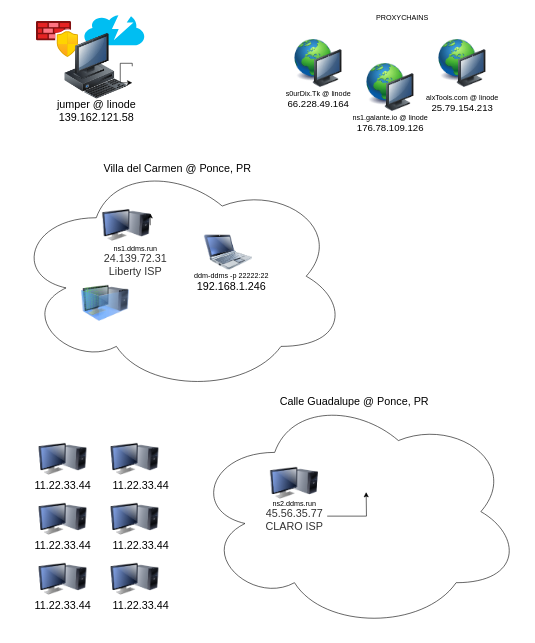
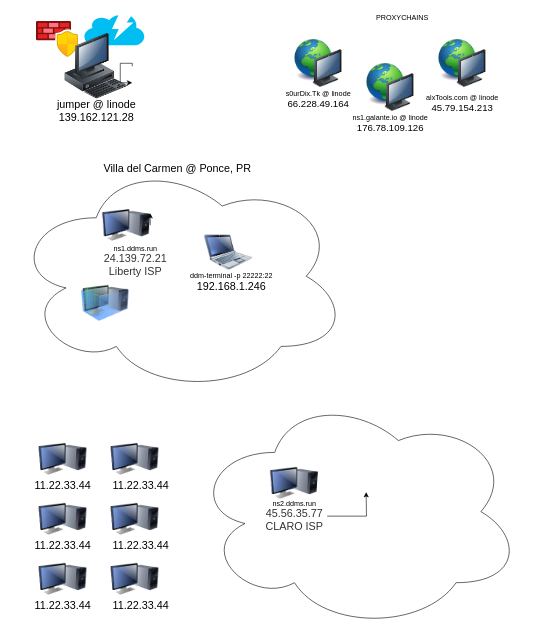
node "alxTools.com @ linode 25.79.154.213": label "alxTools.com @ linode 25.79.154.213" -> "alxTools.com @ linode 45.79.154.213"
node "jumper @ linode 139.162.121.58": label "jumper @ linode 139.162.121.58" -> "jumper @ linode 139.162.121.28"
node "ns1.ddms.run 24.139.72.31 Liberty ISP": label "ns1.ddms.run 24.139.72.31 Liberty ISP" -> "ns1.ddms.run 24.139.72.21 Liberty ISP"
node "ddm-ddms -p 22222:22 192.168.1.246": label "ddm-ddms -p 22222:22 192.168.1.246" -> "ddm-terminal -p 22222:22 192.168.1.246"
node "Calle Guadalupe @ Ponce, PR": removed
